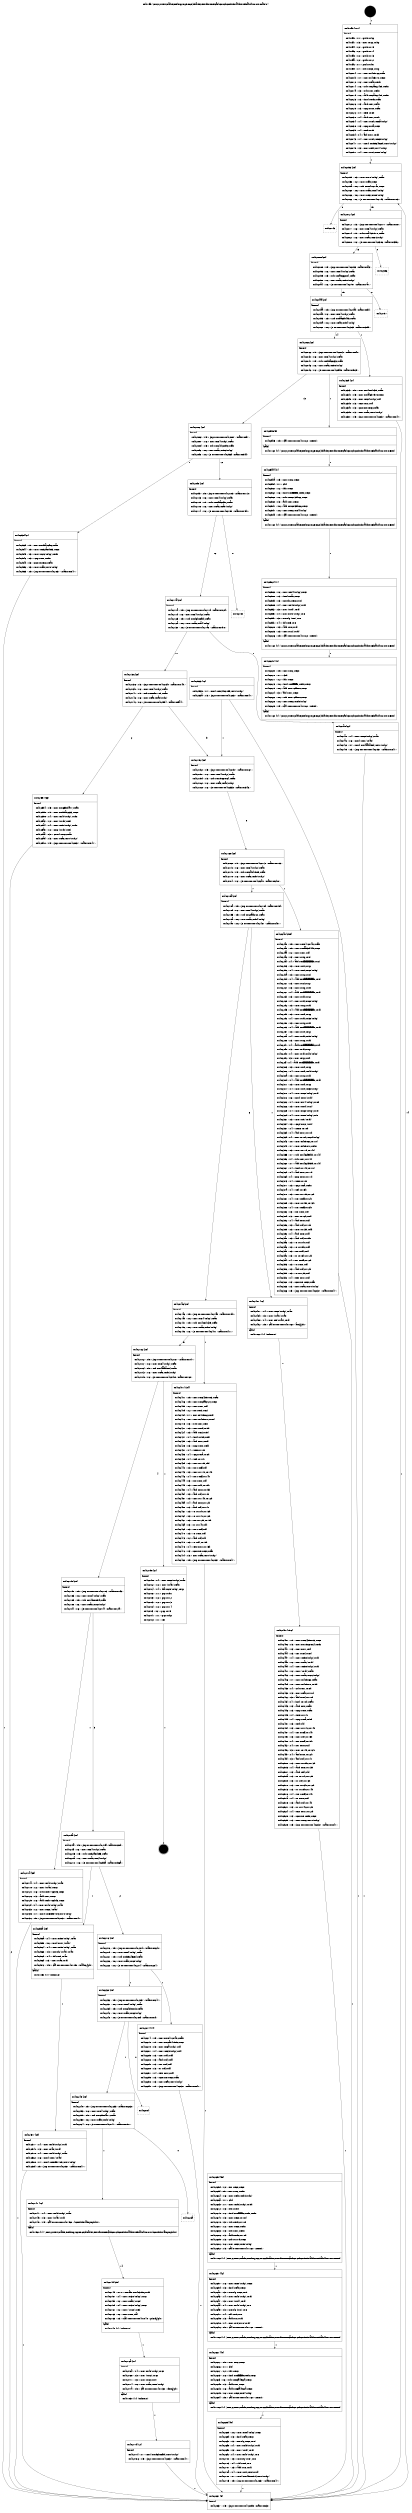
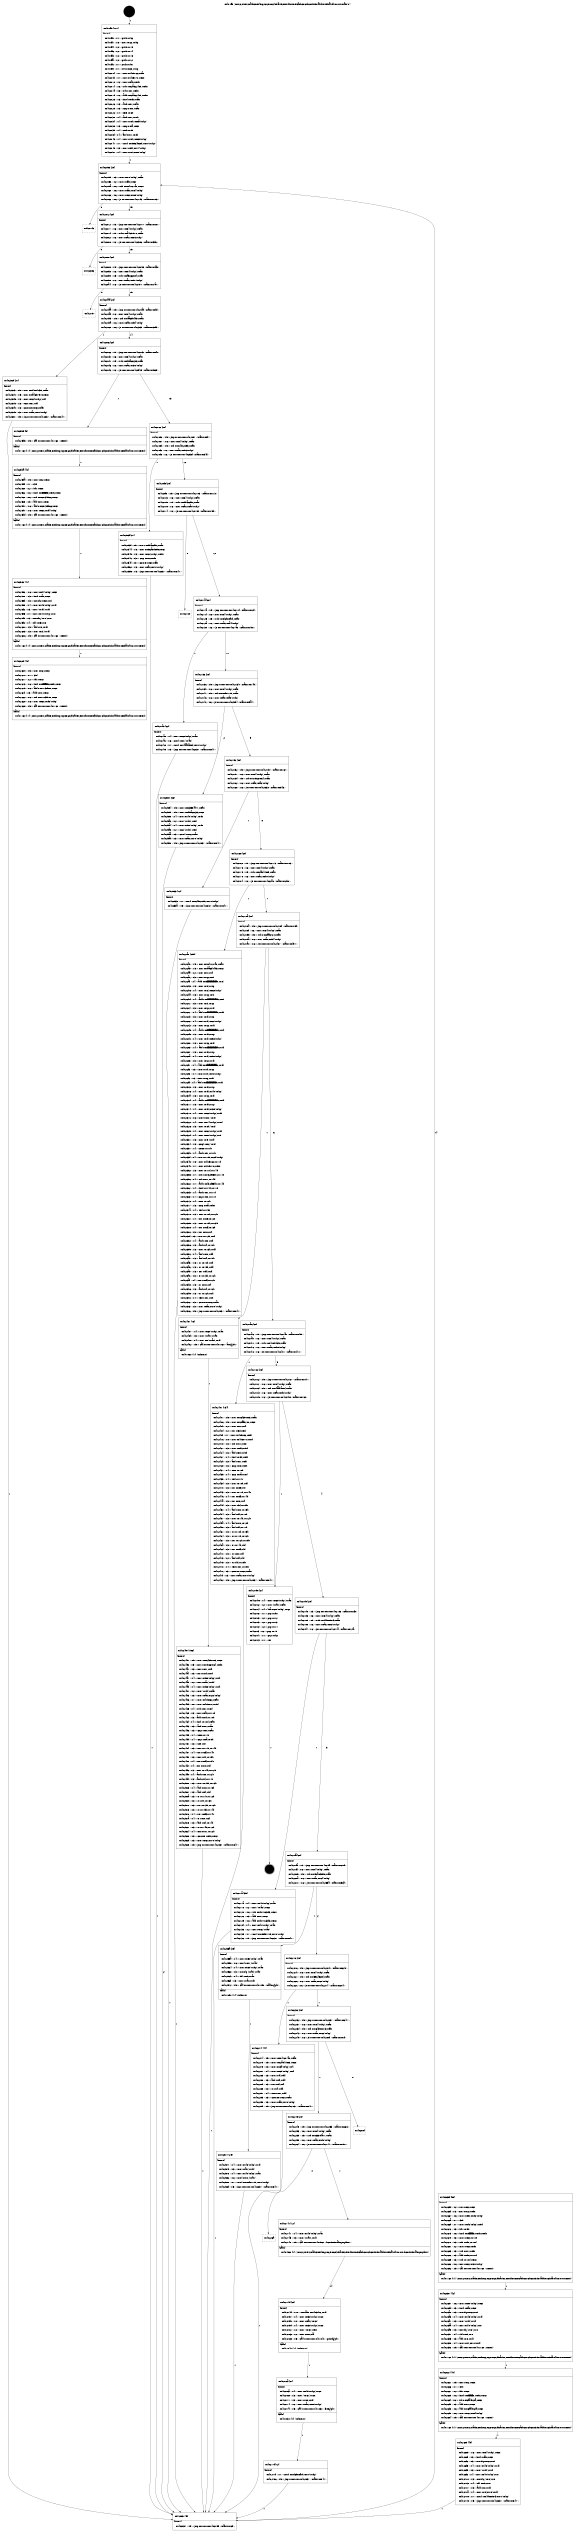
edge "0x402533 [12]" -> "0x402152 [28]": reversed
